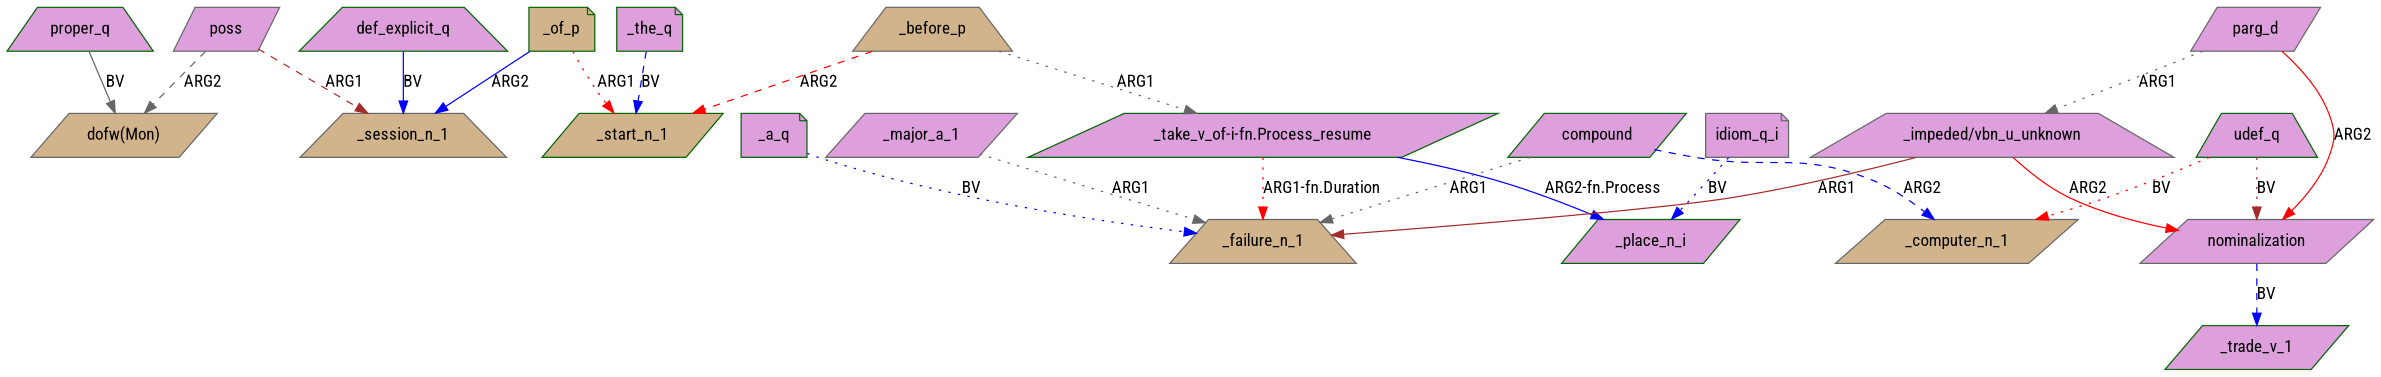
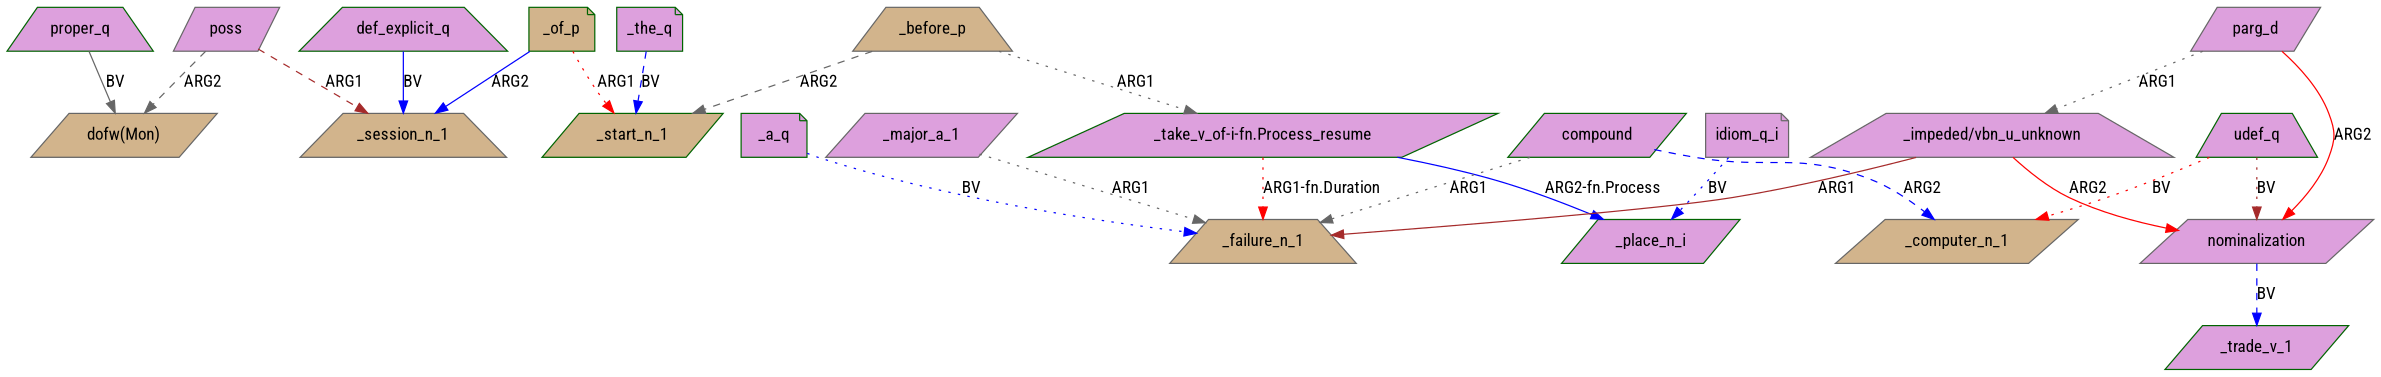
edge "_before_p" -> "_start_n_1": color red -> gray40
